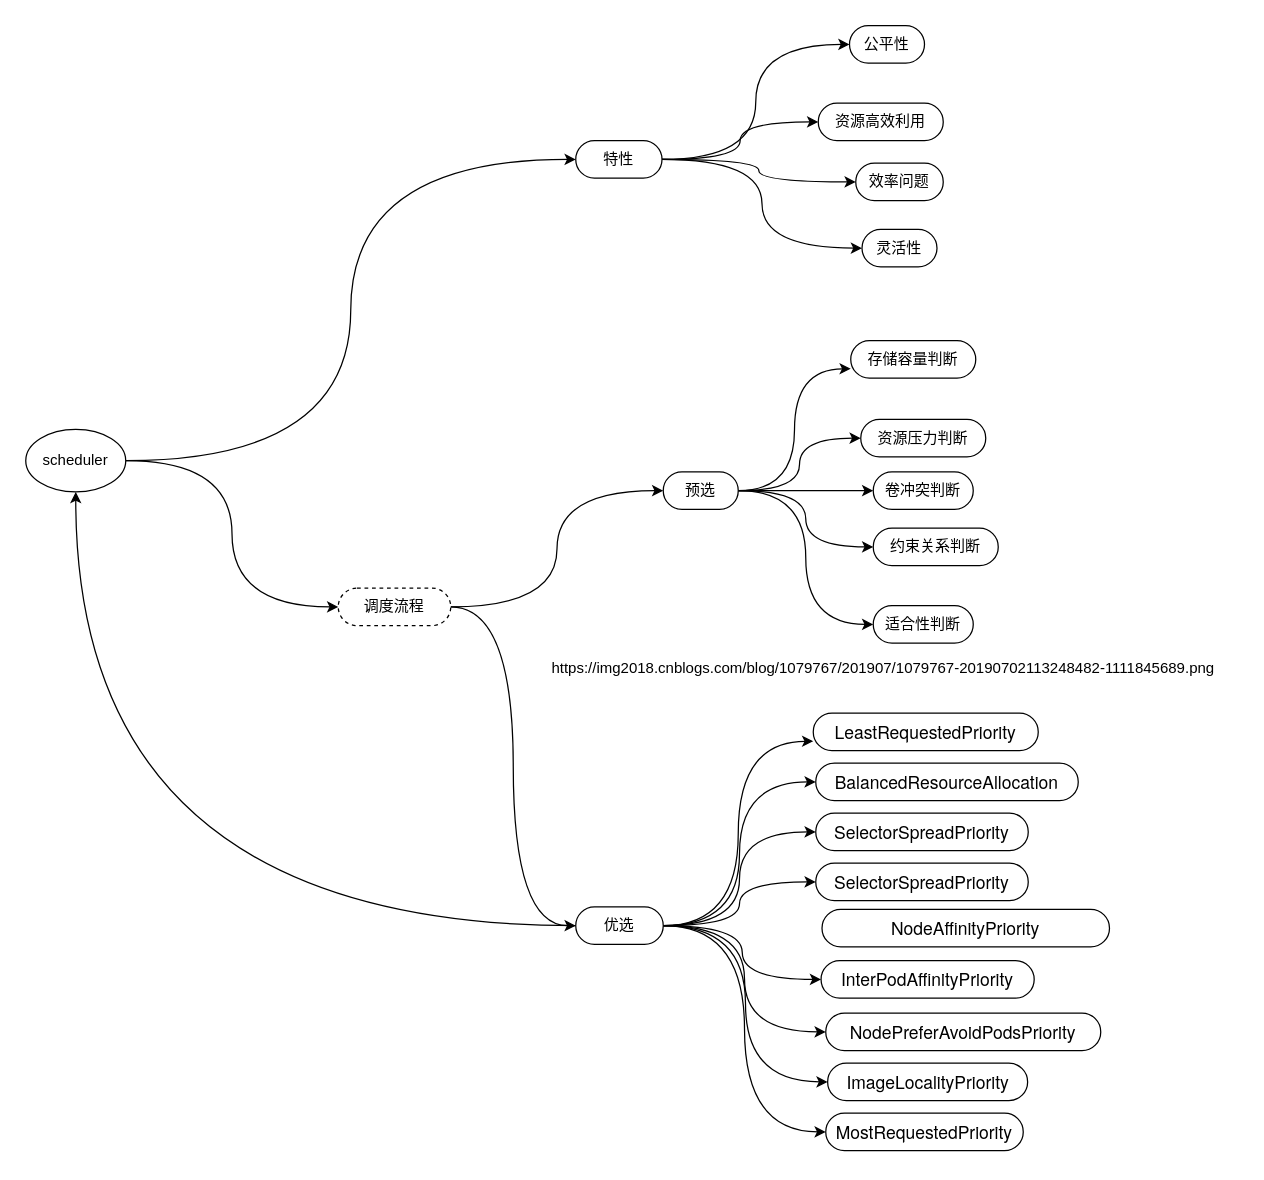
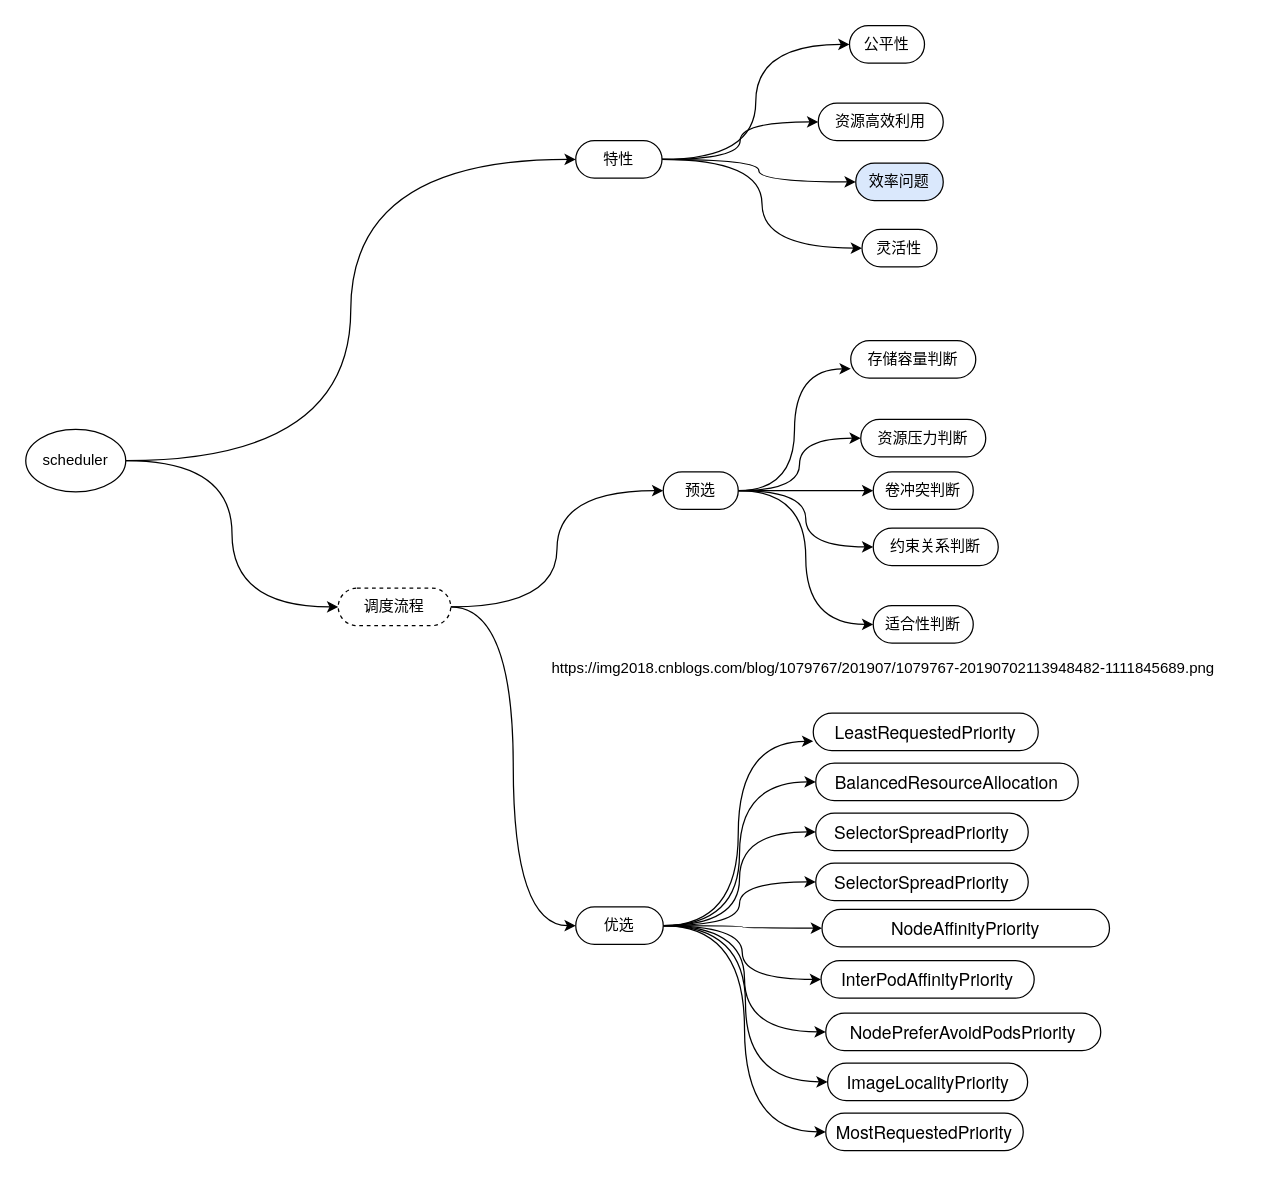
node "效率问题": fillcolor #ffffff -> #dae8fc
node "https://img2018.cnblogs.com/blog/1079767/201907/1079767-20190702113248482-1111845689.png": label "https://img2018.cnblogs.com/blog/1079767/201907/1079767-20190702113248482-1111845689.png" -> "https://img2018.cnblogs.com/blog/1079767/201907/1079767-20190702113948482-1111845689.png"
edge "优选" -> "scheduler": now "优选" -> "NodeAffinityPriority"
